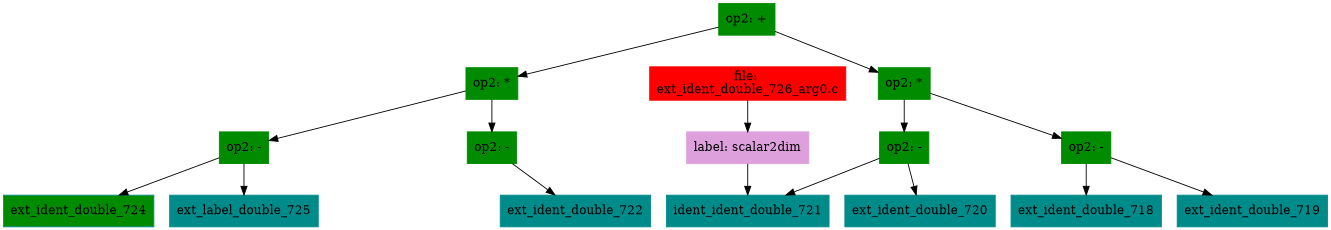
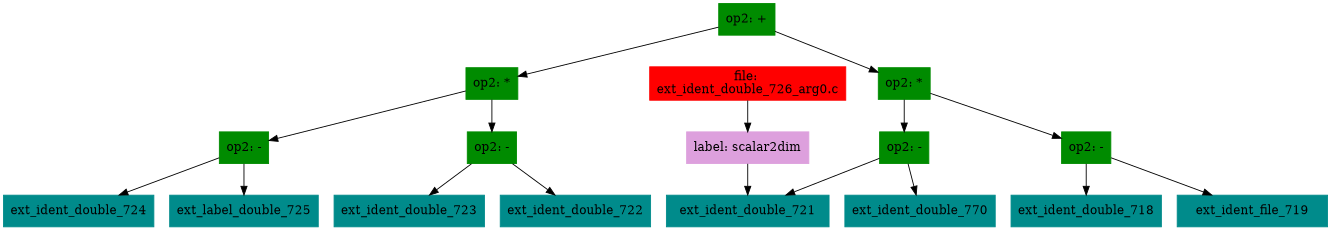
node "ext_ident_double_724": fillcolor green4 -> cyan4
node "ext_ident_double_723": added
node "ident_ident_double_721": label "ident_ident_double_721" -> "ext_ident_double_721"
node "ext_ident_double_720": label "ext_ident_double_720" -> "ext_ident_double_770"
node "ext_ident_double_719": label "ext_ident_double_719" -> "ext_ident_file_719"
